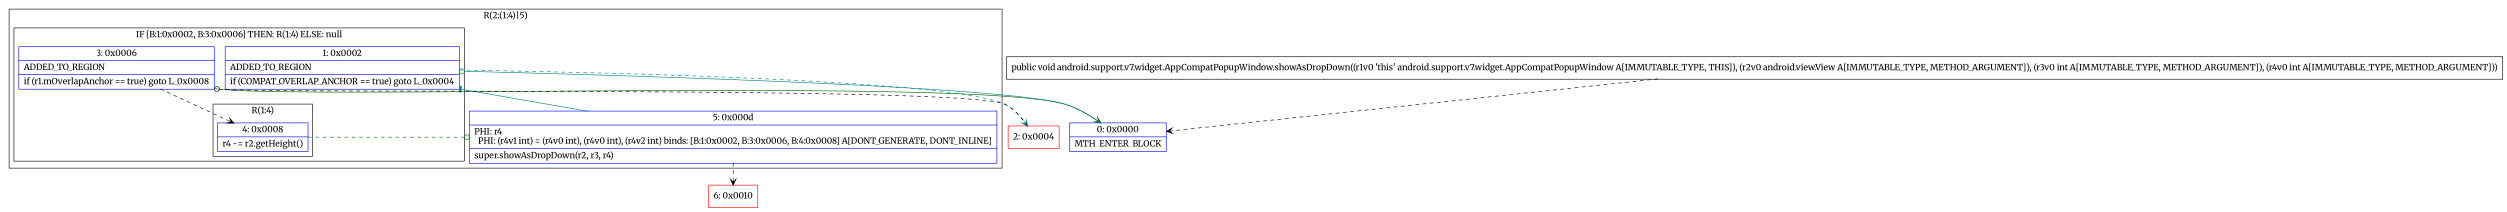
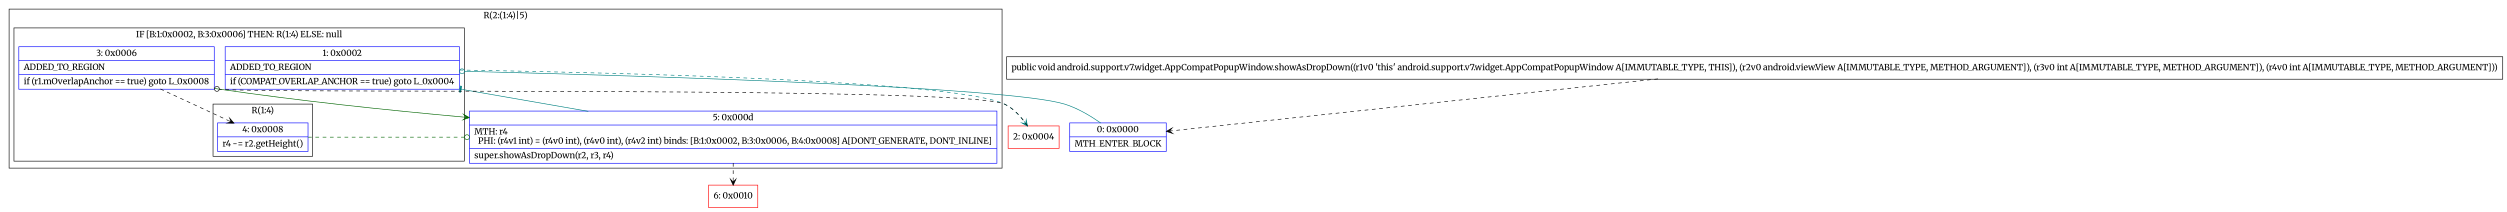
edge "3: 0x0006" -> "0: 0x0000": now "3: 0x0006" -> "5: 0x000d"
node "5: 0x000d": text "PHI: r4" -> "MTH: r4"
